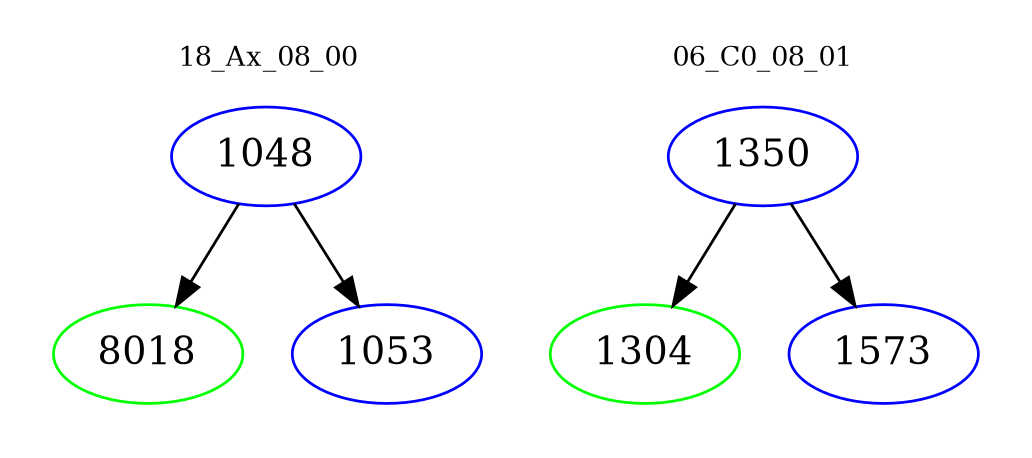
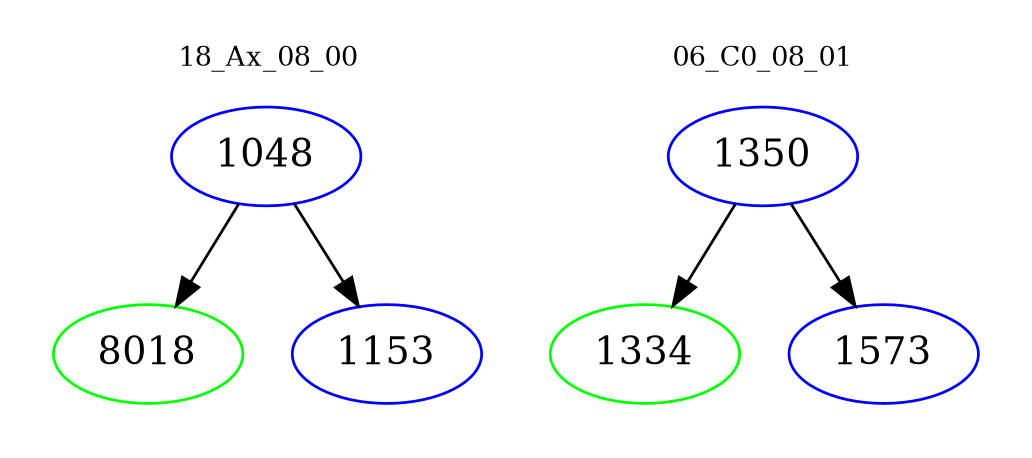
node "1053": label "1053" -> "1153"
node "1304": label "1304" -> "1334"
